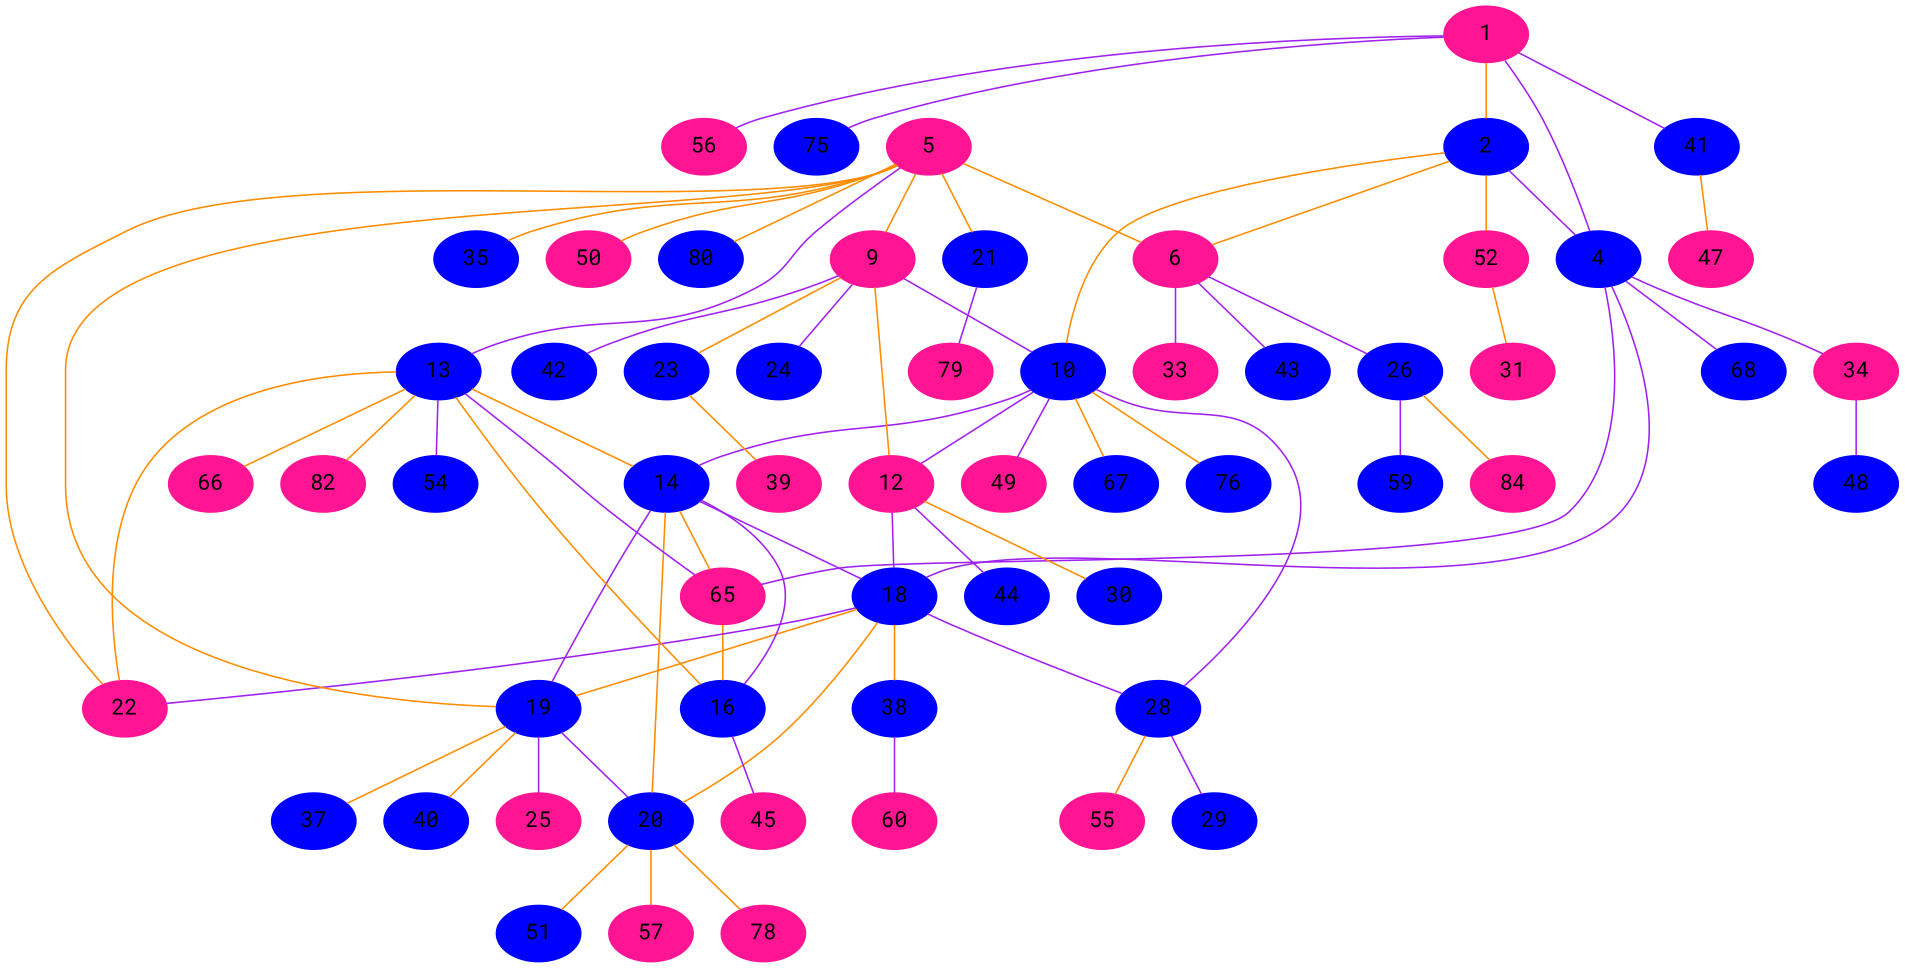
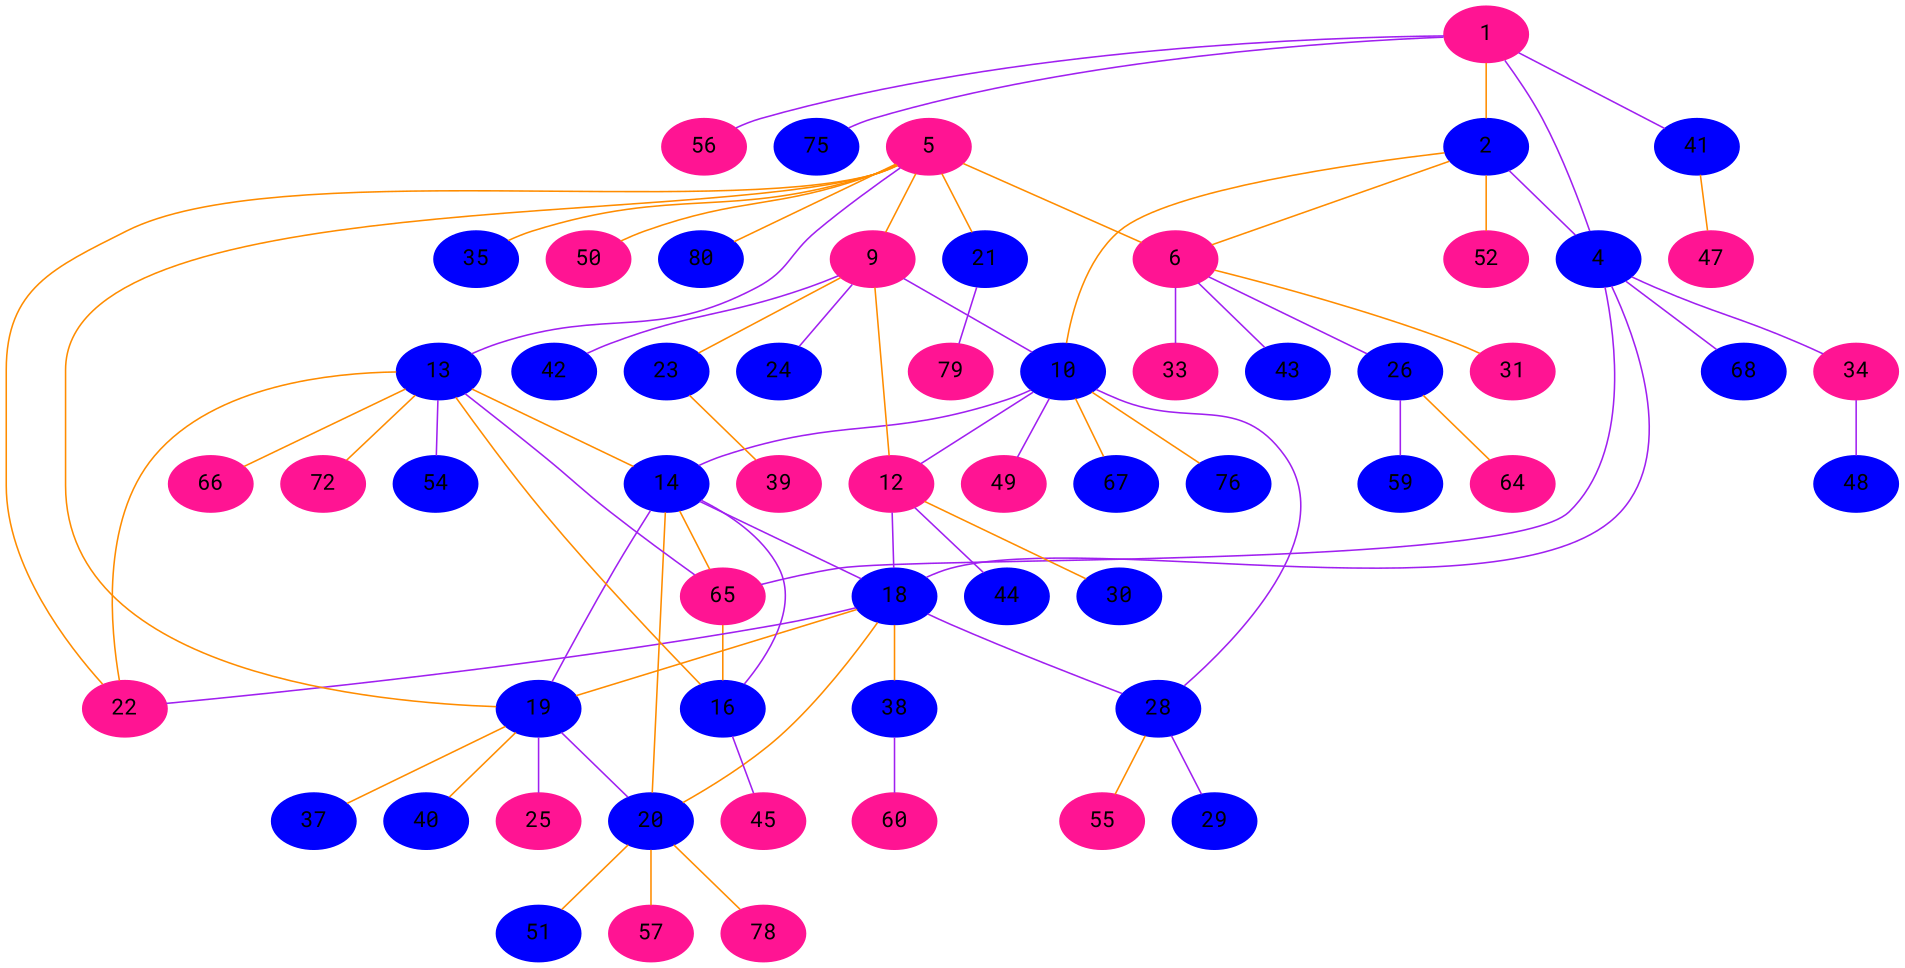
edge "52" -- "31": now "6" -- "31"
node "82": label "82" -> "72"
node "84": label "84" -> "64"
